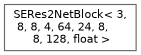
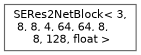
node "SERes2NetBlock< 3, 8, 8, 4, 64, 24, 8, 8, 128, float >": label "SERes2NetBlock< 3, 8, 8, 4, 64, 24, 8, 8, 128, float >" -> "SERes2NetBlock< 3, 8, 8, 4, 64, 64, 8, 8, 128, float >"
